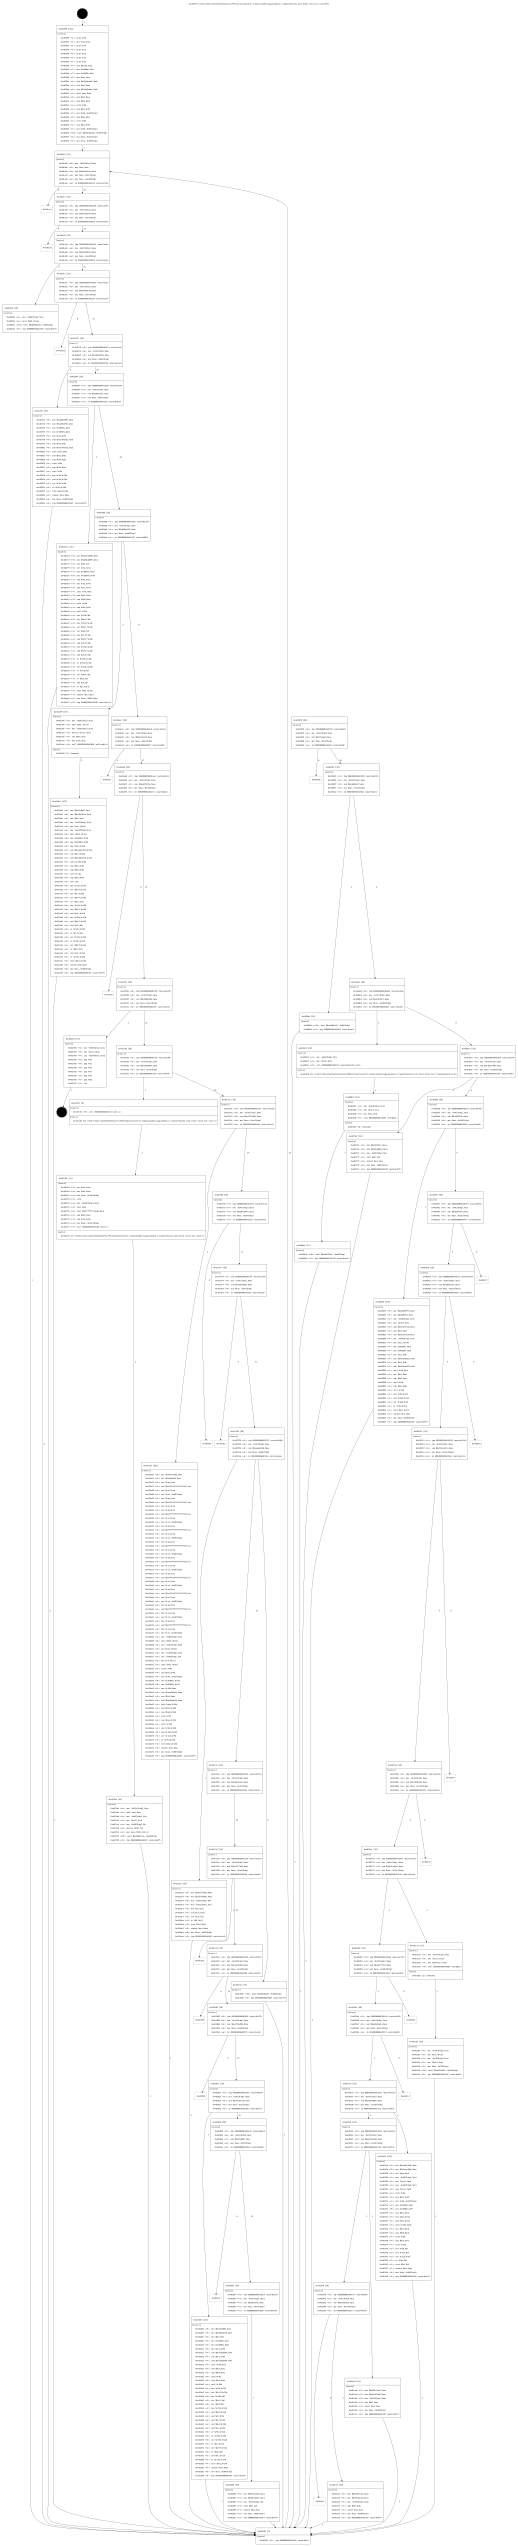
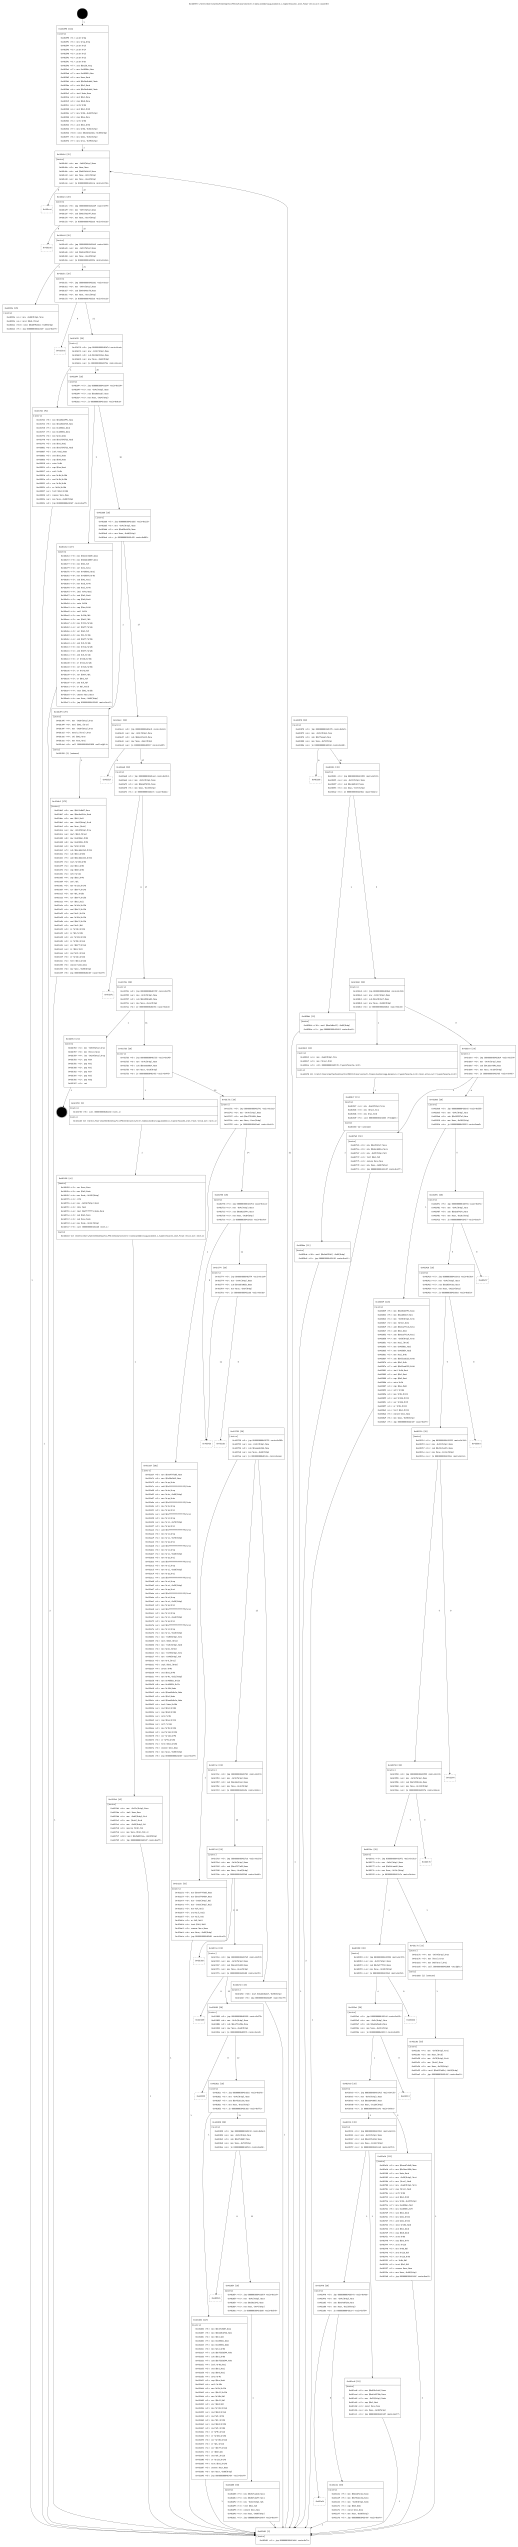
edge "0x401774 [28]" -> "0x401790 [28]": now "0x401774 [28]" -> "0x40242d"
